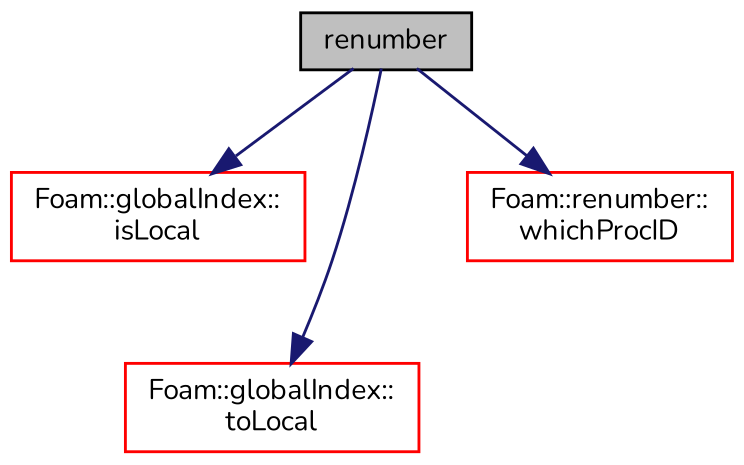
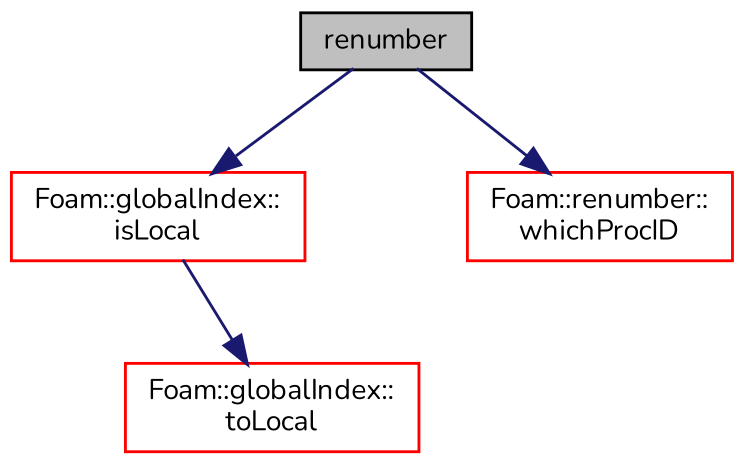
edge "renumber" -> "Foam::globalIndex:: toLocal": now "Foam::globalIndex:: isLocal" -> "Foam::globalIndex:: toLocal"
